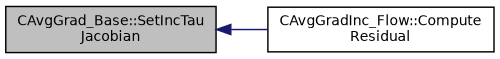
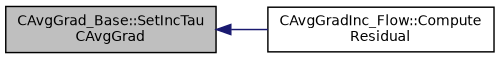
node "CAvgGrad_Base::SetIncTau Jacobian": label "CAvgGrad_Base::SetIncTau Jacobian" -> "CAvgGrad_Base::SetIncTau CAvgGrad"
